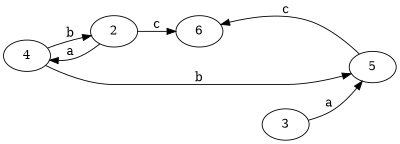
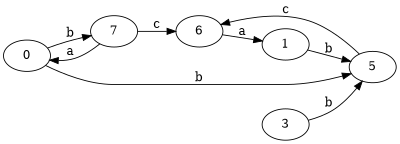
node "2": label "2" -> "7"
node "1": added
node "4": label "4" -> "0"
edge "3" -> "5": label "a" -> "b"
